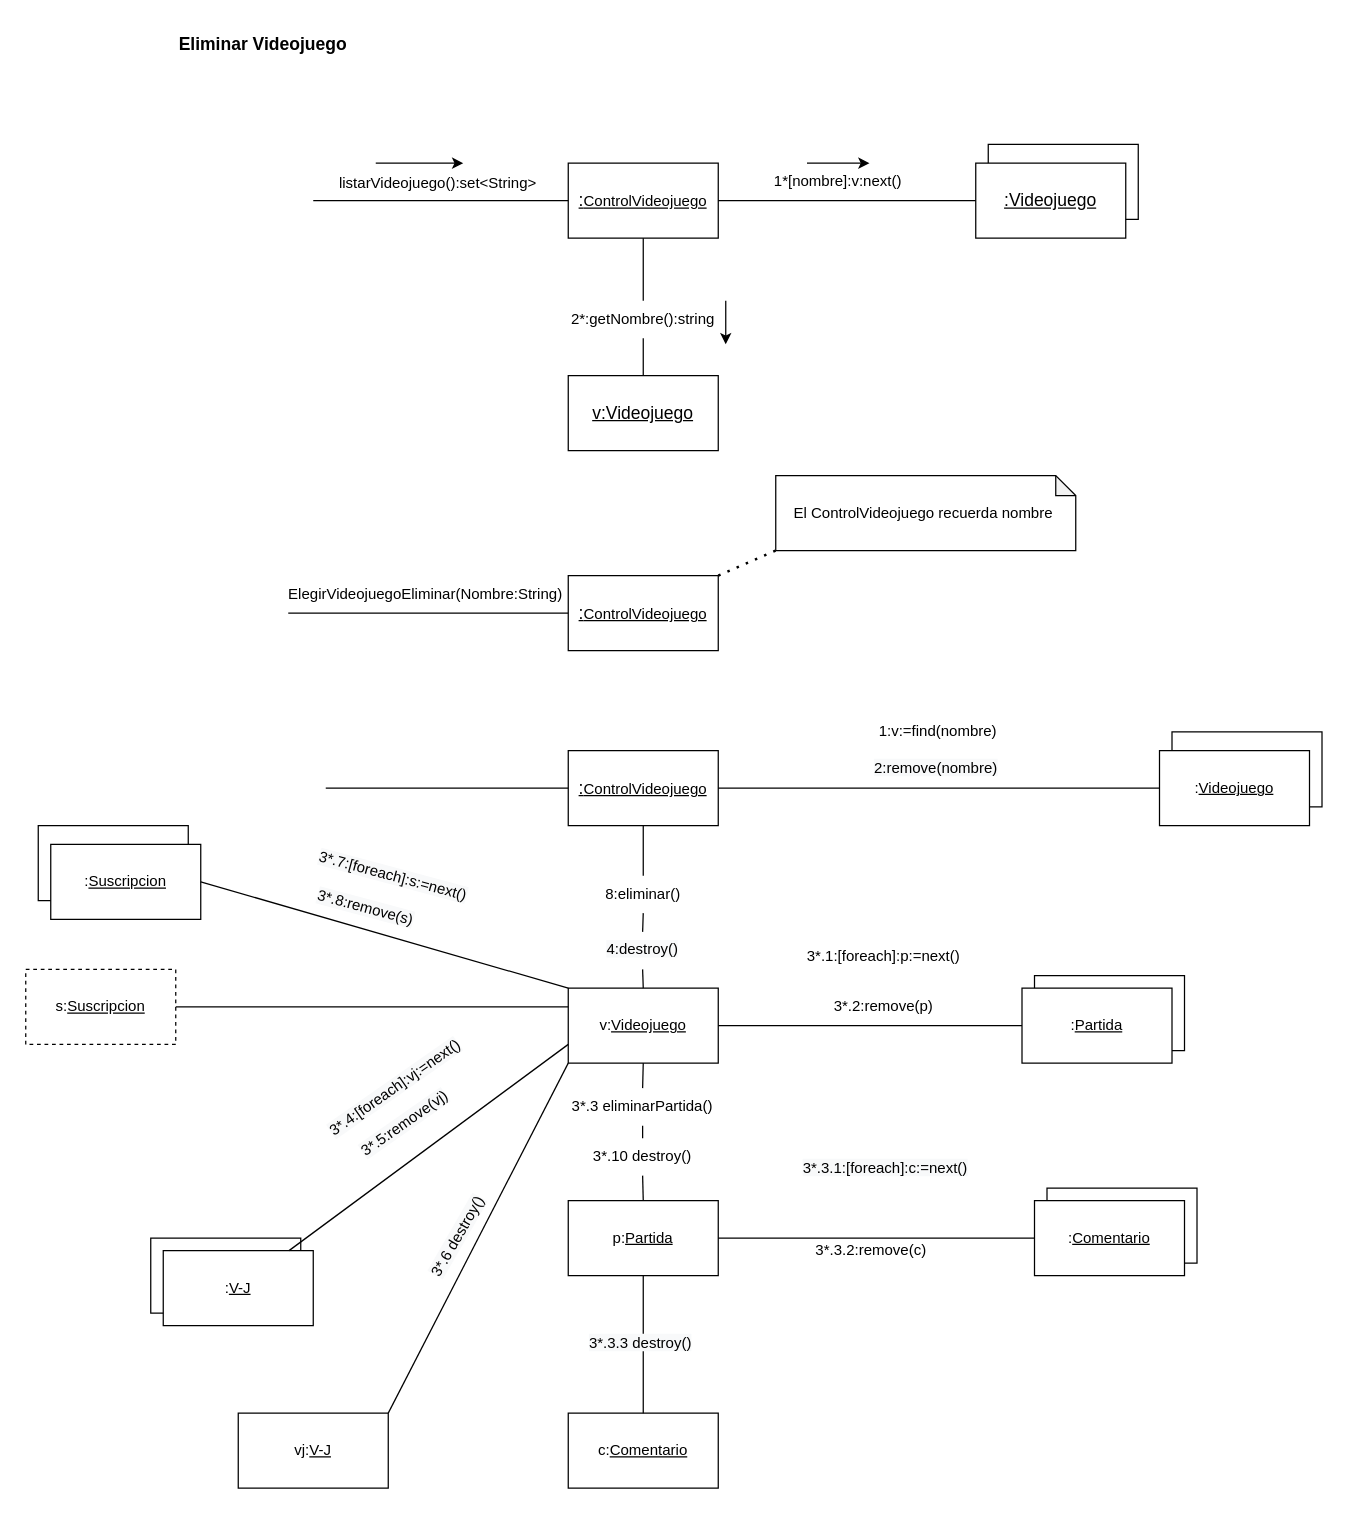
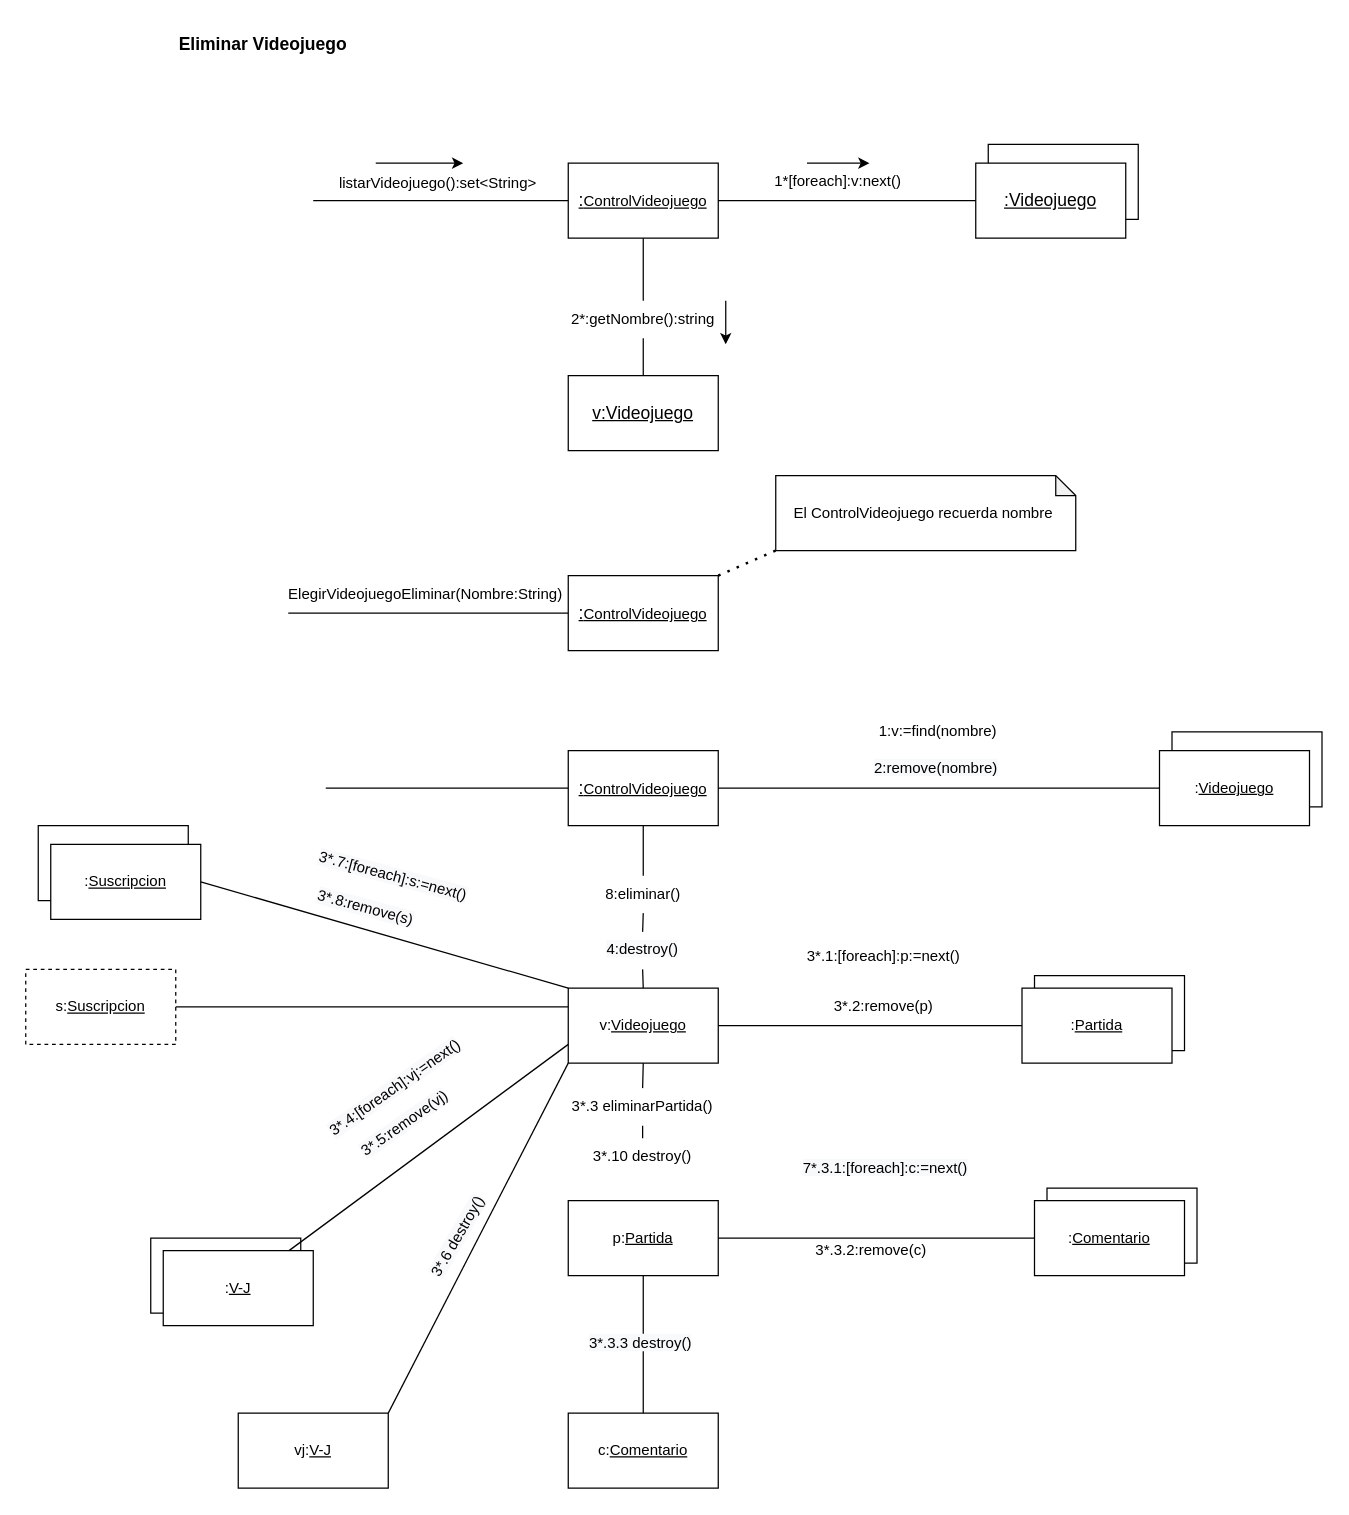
node "1*[nombre]:v:next()": label "1*[nombre]:v:next()" -> "1*[foreach]:v:next()"
node "3*.3.1:[foreach]:c:=next()": label "3*.3.1:[foreach]:c:=next()" -> "7*.3.1:[foreach]:c:=next()"
edge "3*.10 destroy()" -- "p:Partida": removed
